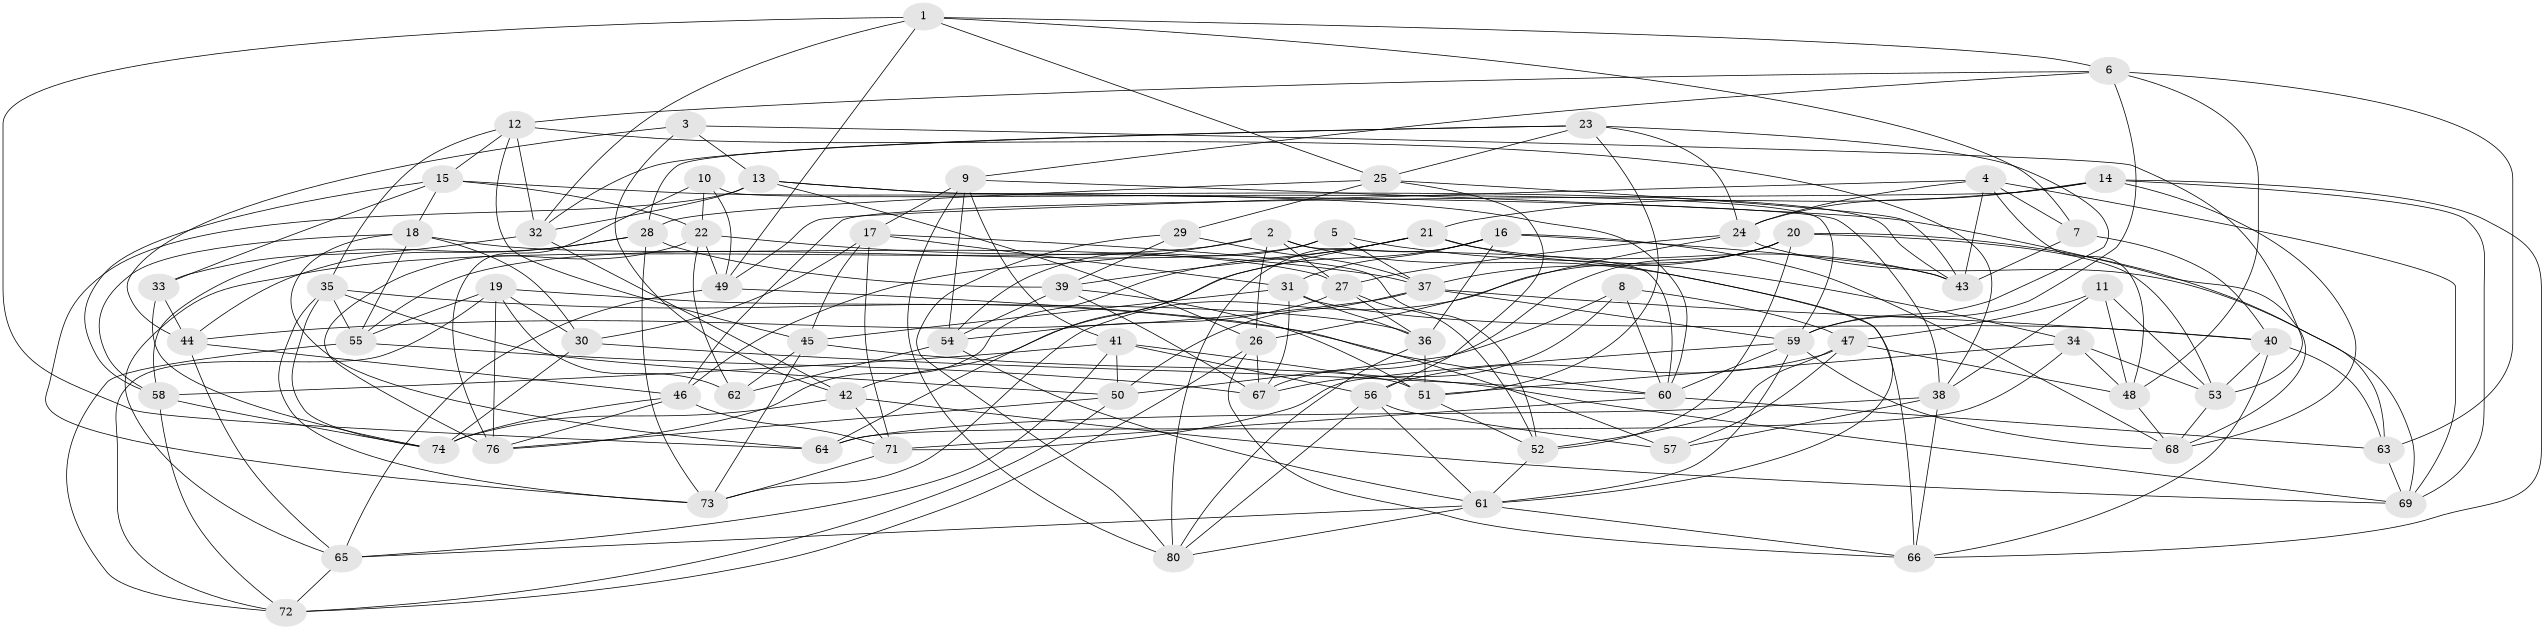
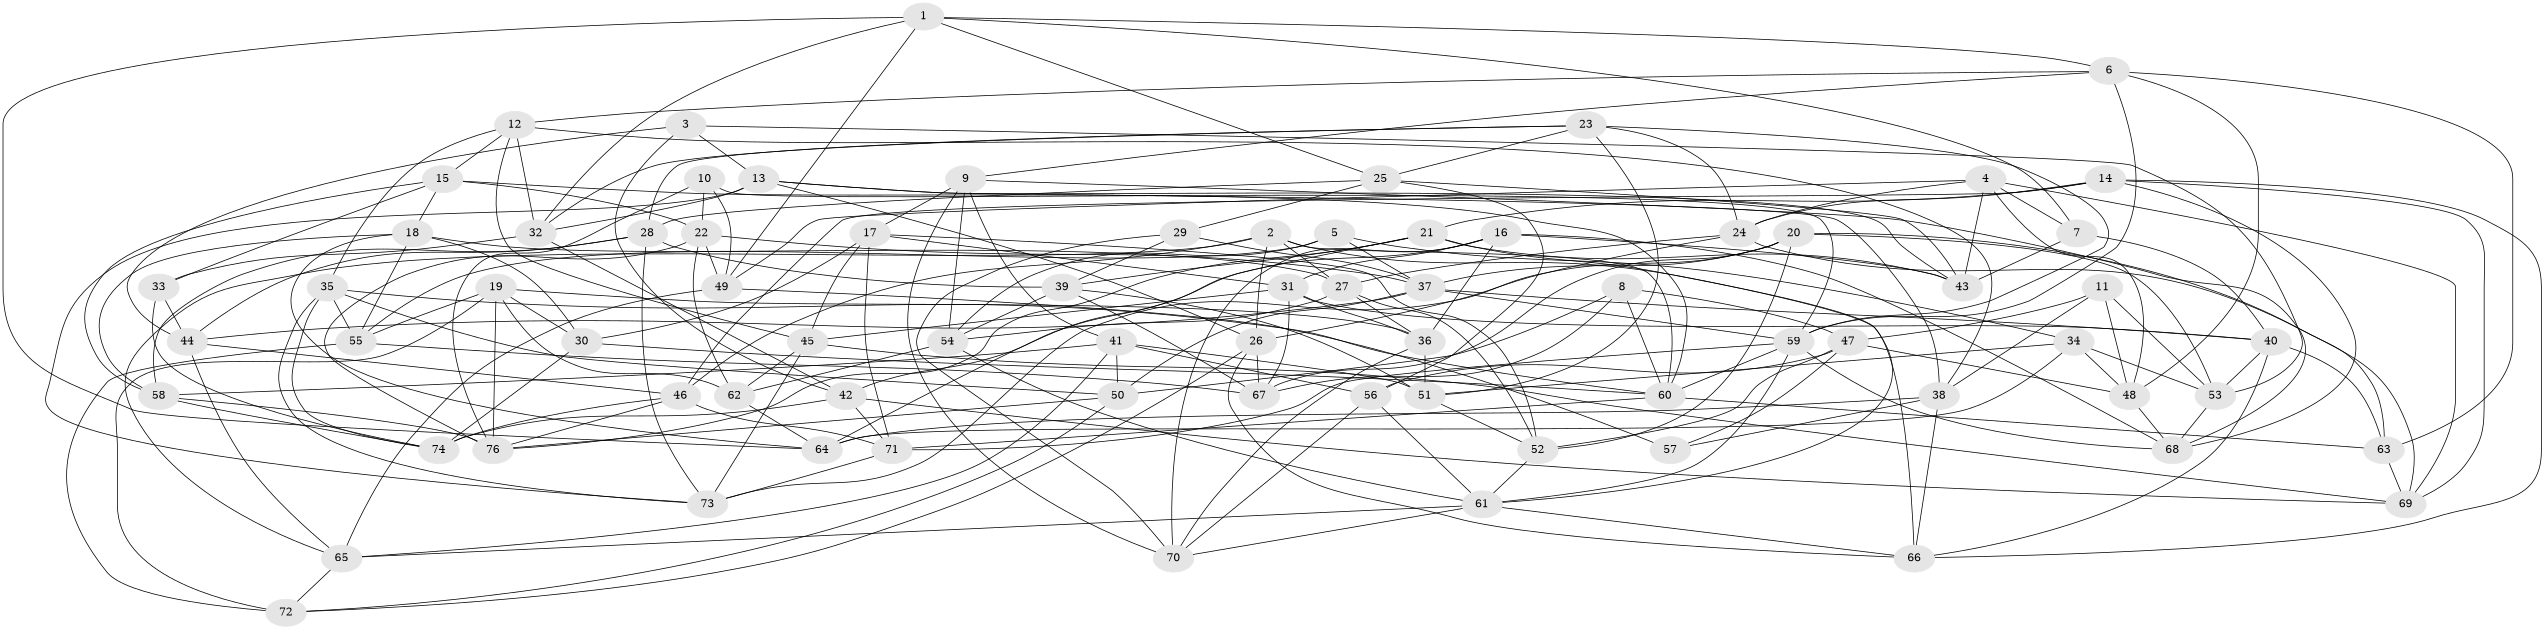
edge "62" -- "64": added
edge "56" -- "57": removed
edge "58" -- "72": now "58" -- "76"
node "80": label "80" -> "70"
